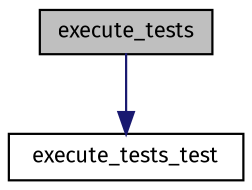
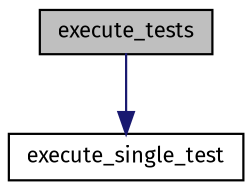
node "execute_tests_test": label "execute_tests_test" -> "execute_single_test"
